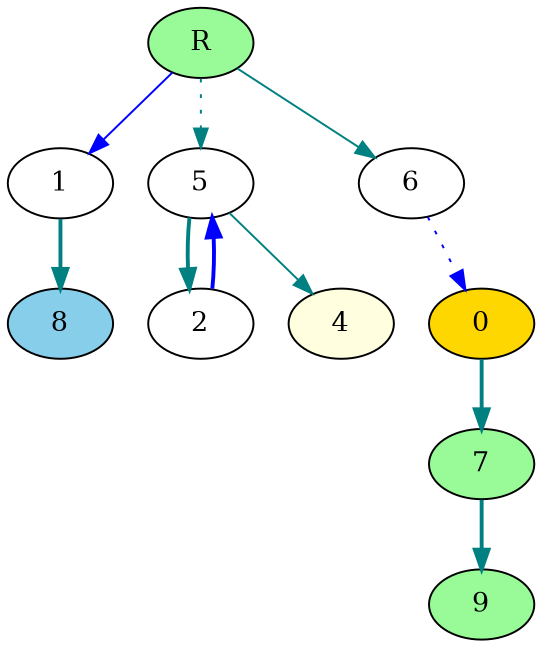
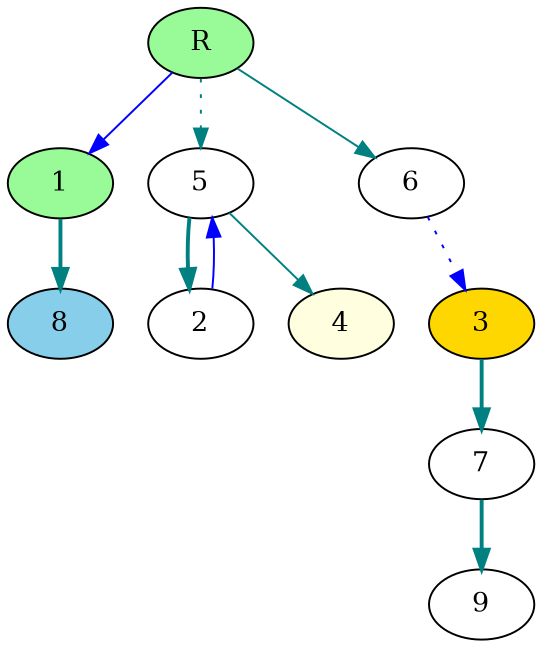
node "1": fillcolor white -> palegreen
edge "2" -> "5": style bold -> solid
node "0": label "0" -> "3"
node "7": fillcolor palegreen -> white
node "9": fillcolor palegreen -> white
